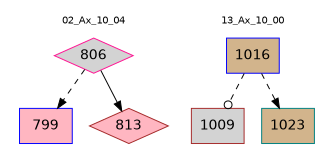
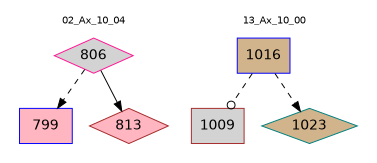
node "1023": shape box -> diamond
